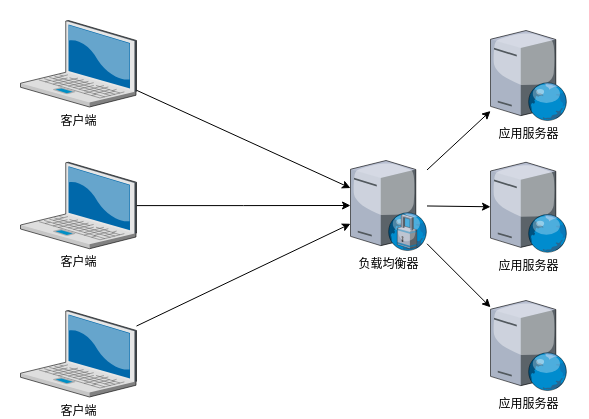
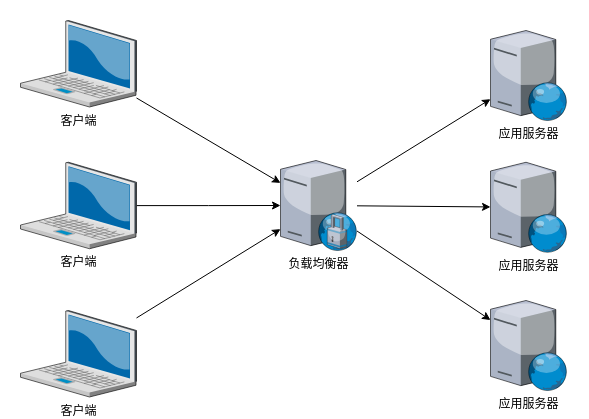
node "负载均衡器": moved (389, 206) -> (319, 206)
